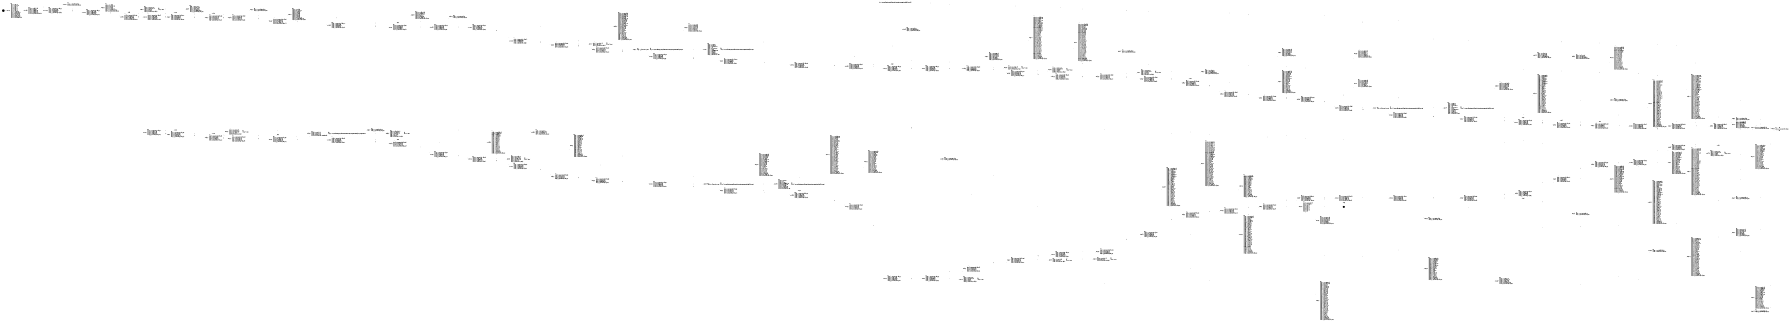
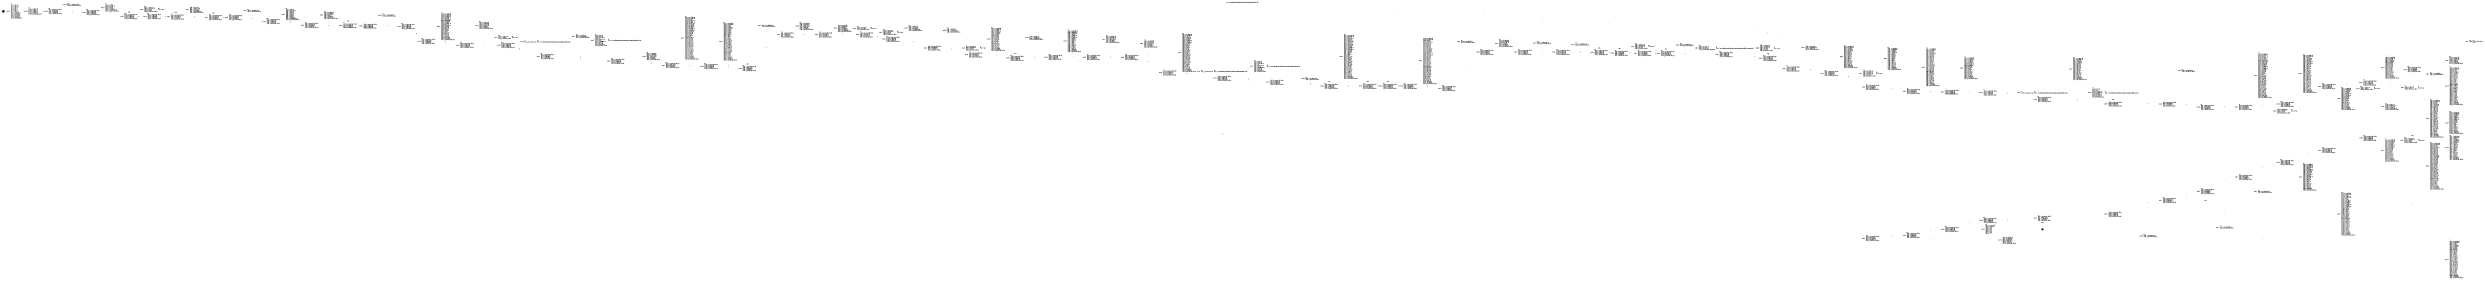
node "0x401c06 [28]": added
node "0x401e8a [28]": removed
